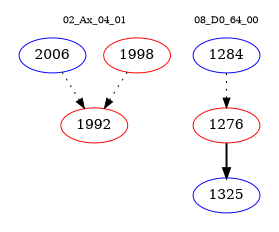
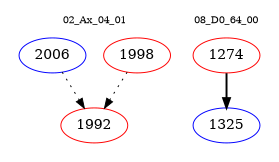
node "1284": removed
node "1276": label "1276" -> "1274"
